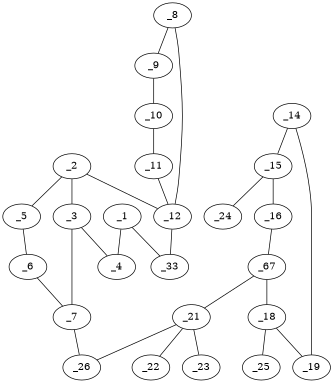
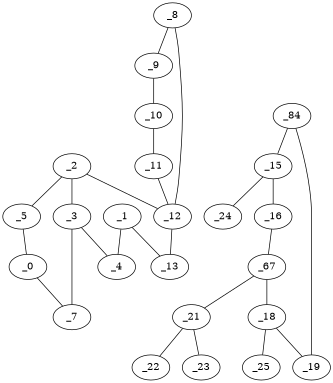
node "_14": label "_14" -> "_84"
node "_6": label "_6" -> "_0"
node "_33": label "_33" -> "_13"
node "_26": removed
